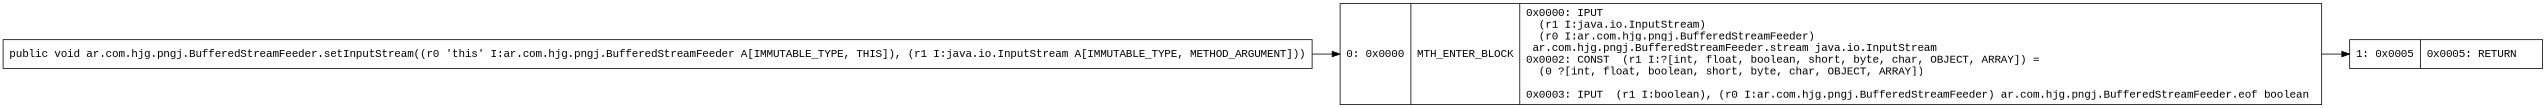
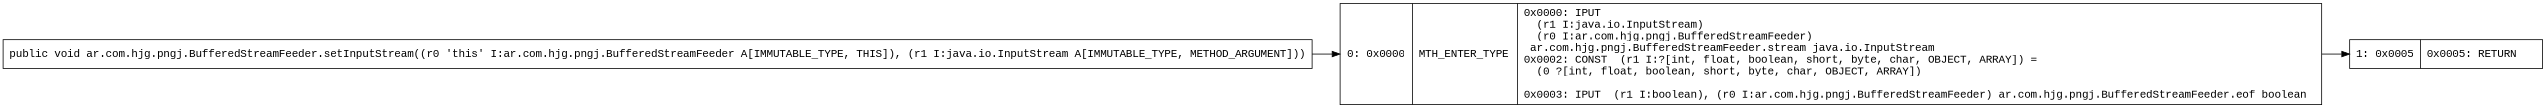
node "0: 0x0000": text "MTH_ENTER_BLOCK" -> "MTH_ENTER_TYPE"
